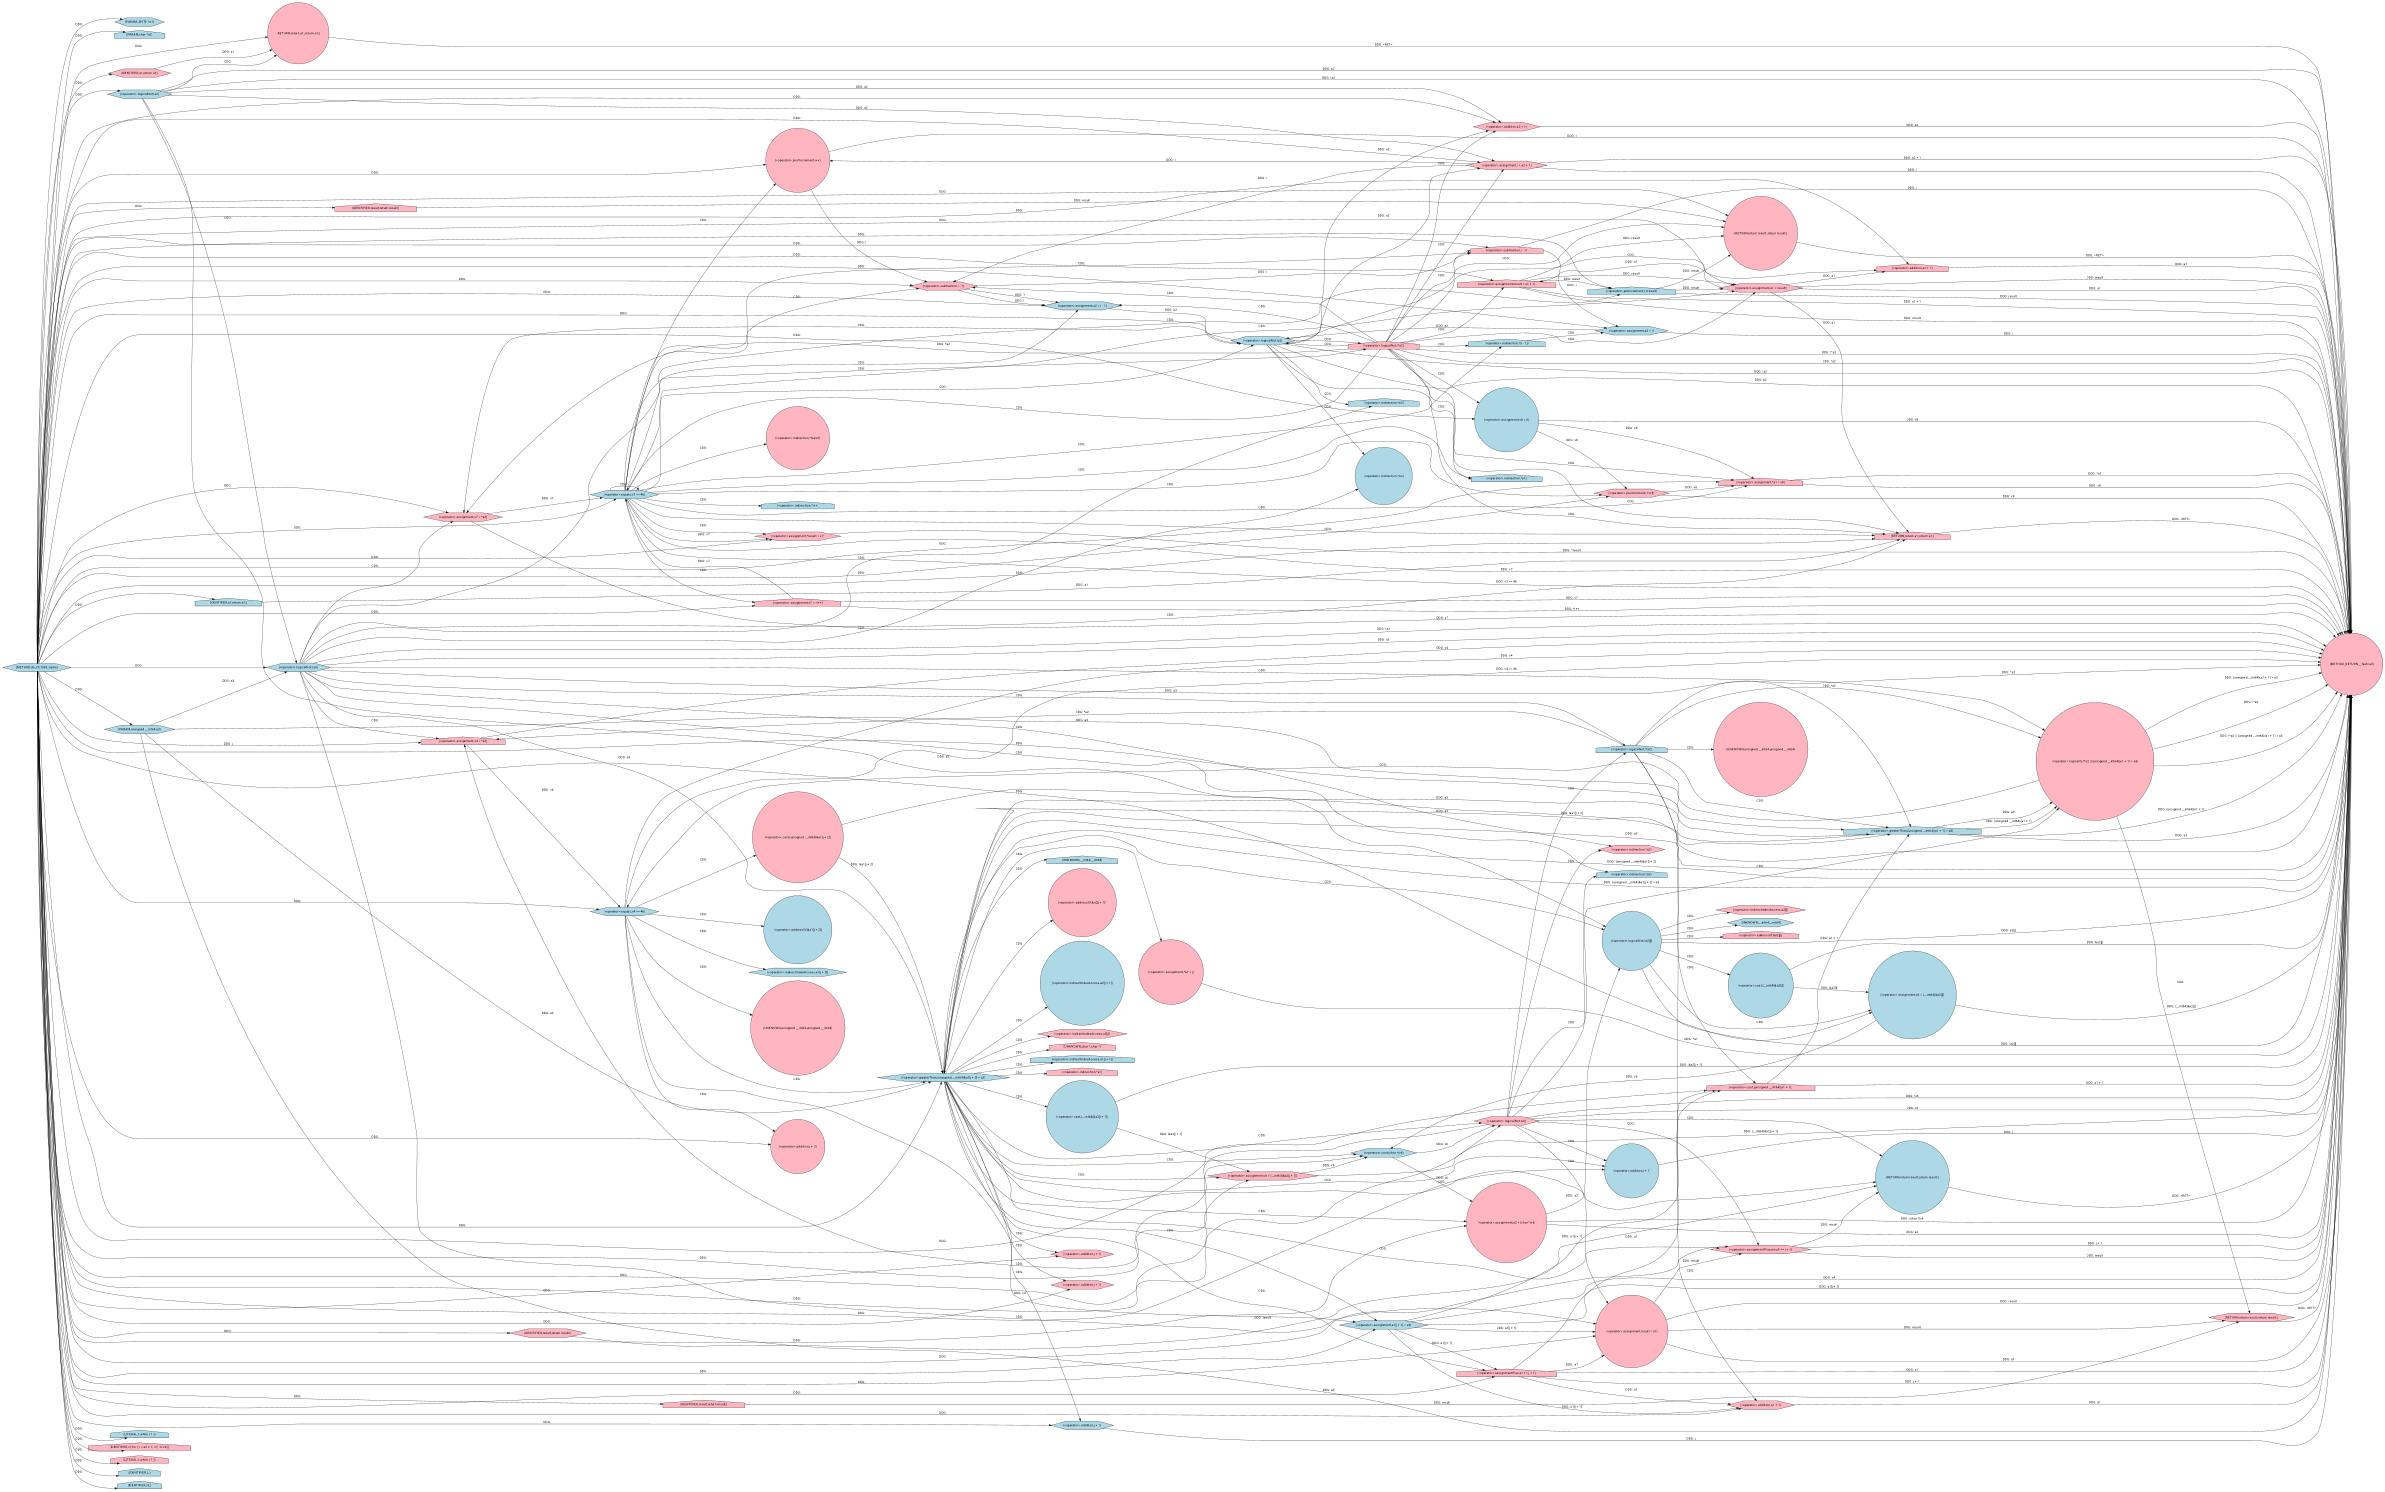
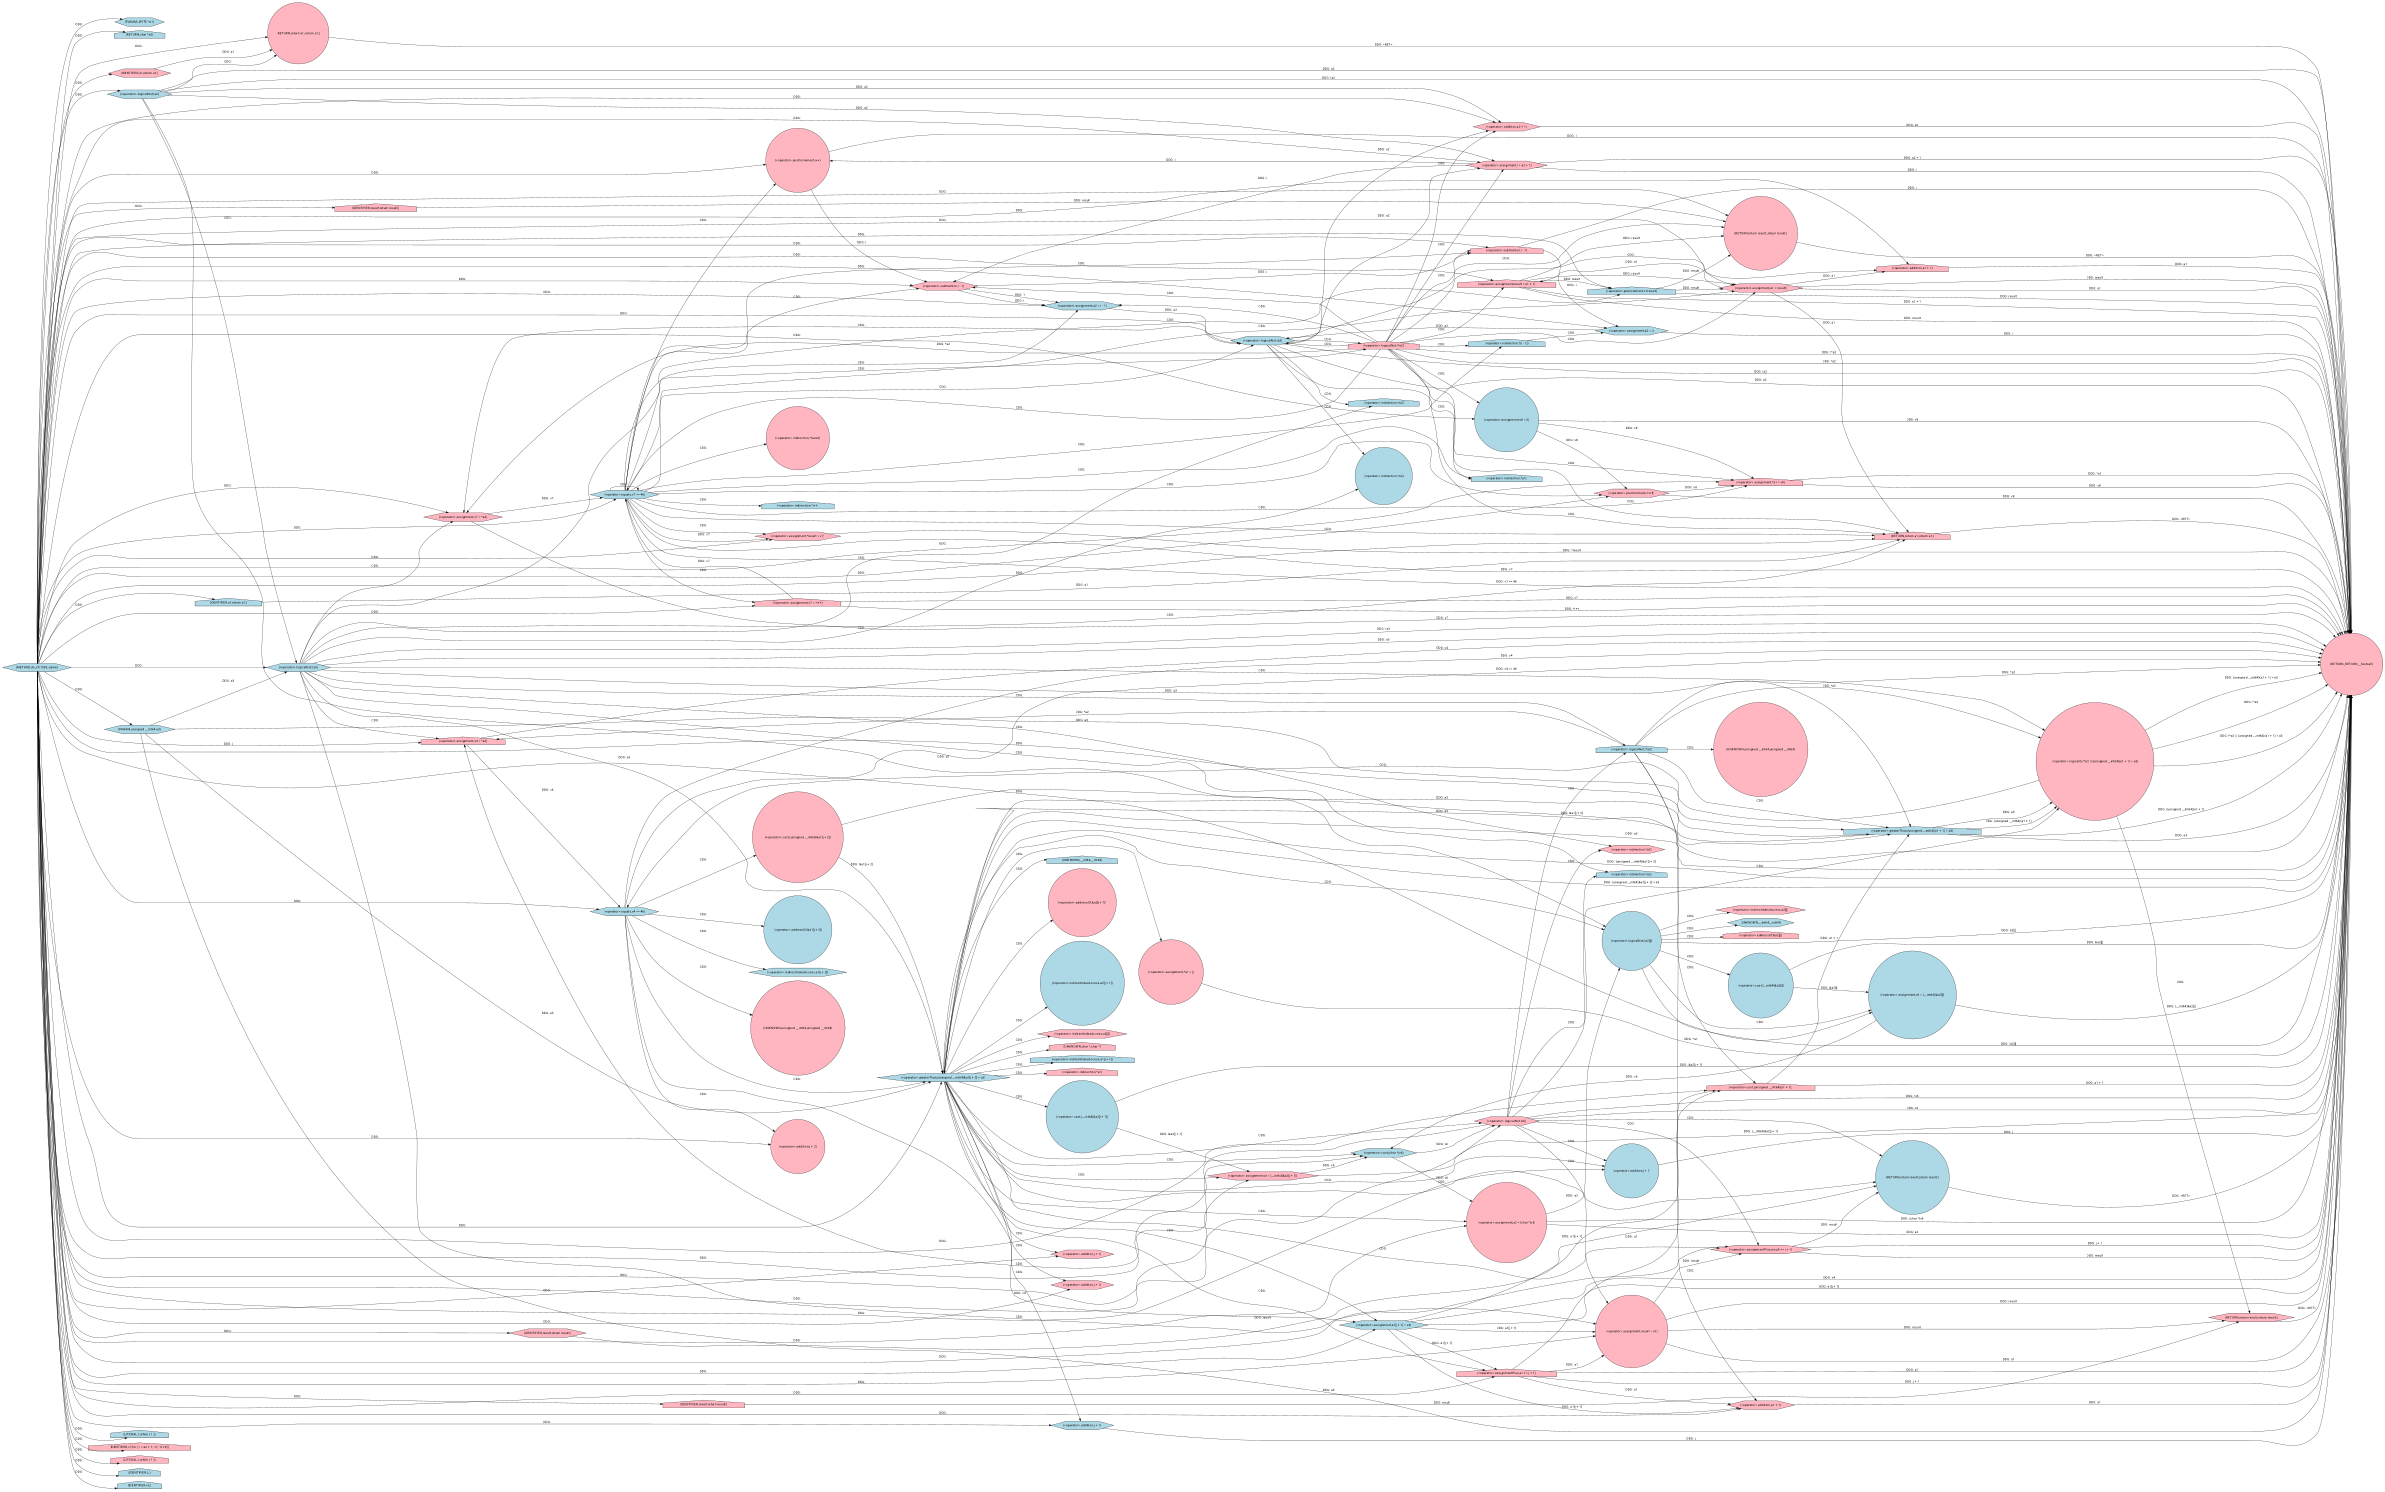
node "(PARAM,char *a2)": label "(PARAM,char *a2)" -> "(RETURN,char *a2)"
node "(METHOD_RETURN,__fastcall)": label "(METHOD_RETURN,__fastcall)" -> "(RETURN_RETURN,__fastcall)"
